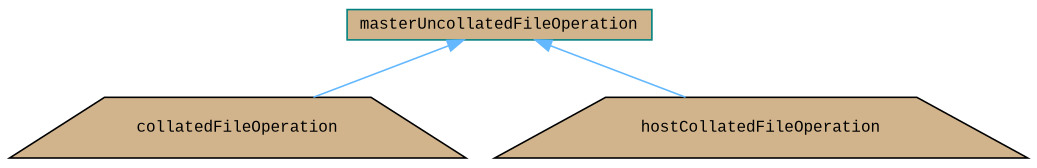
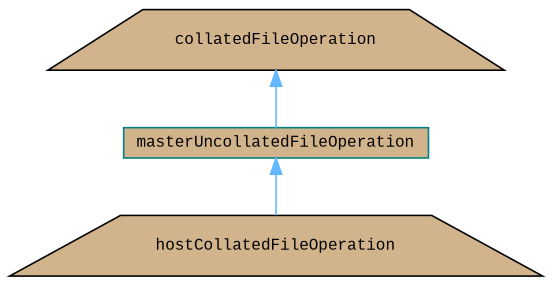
edge "collatedFileOperation" -> "masterUncollatedFileOperation": reversed
